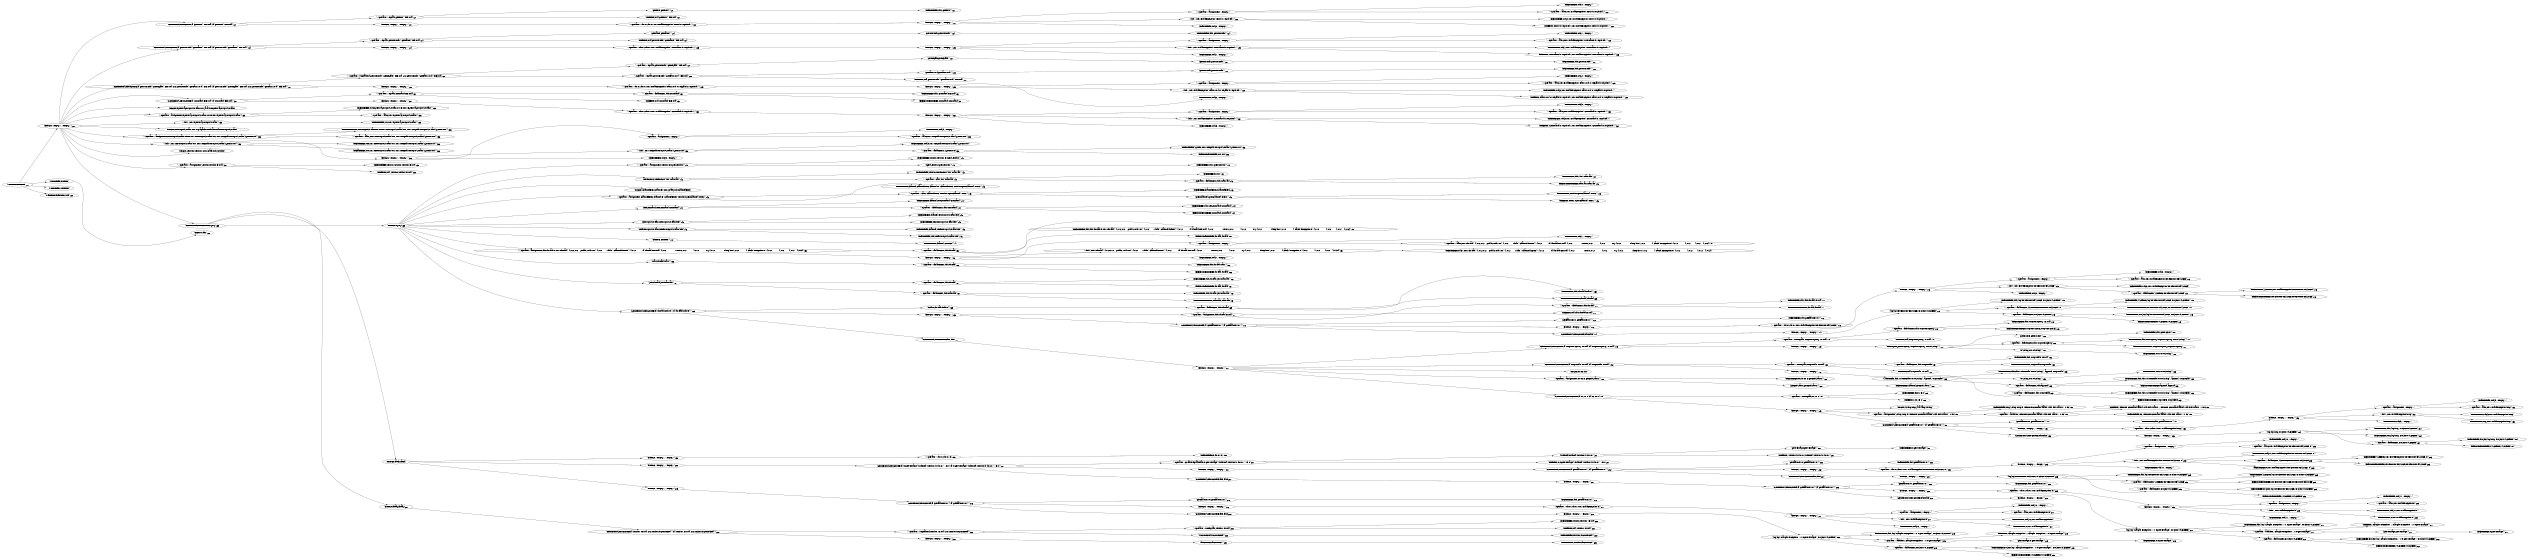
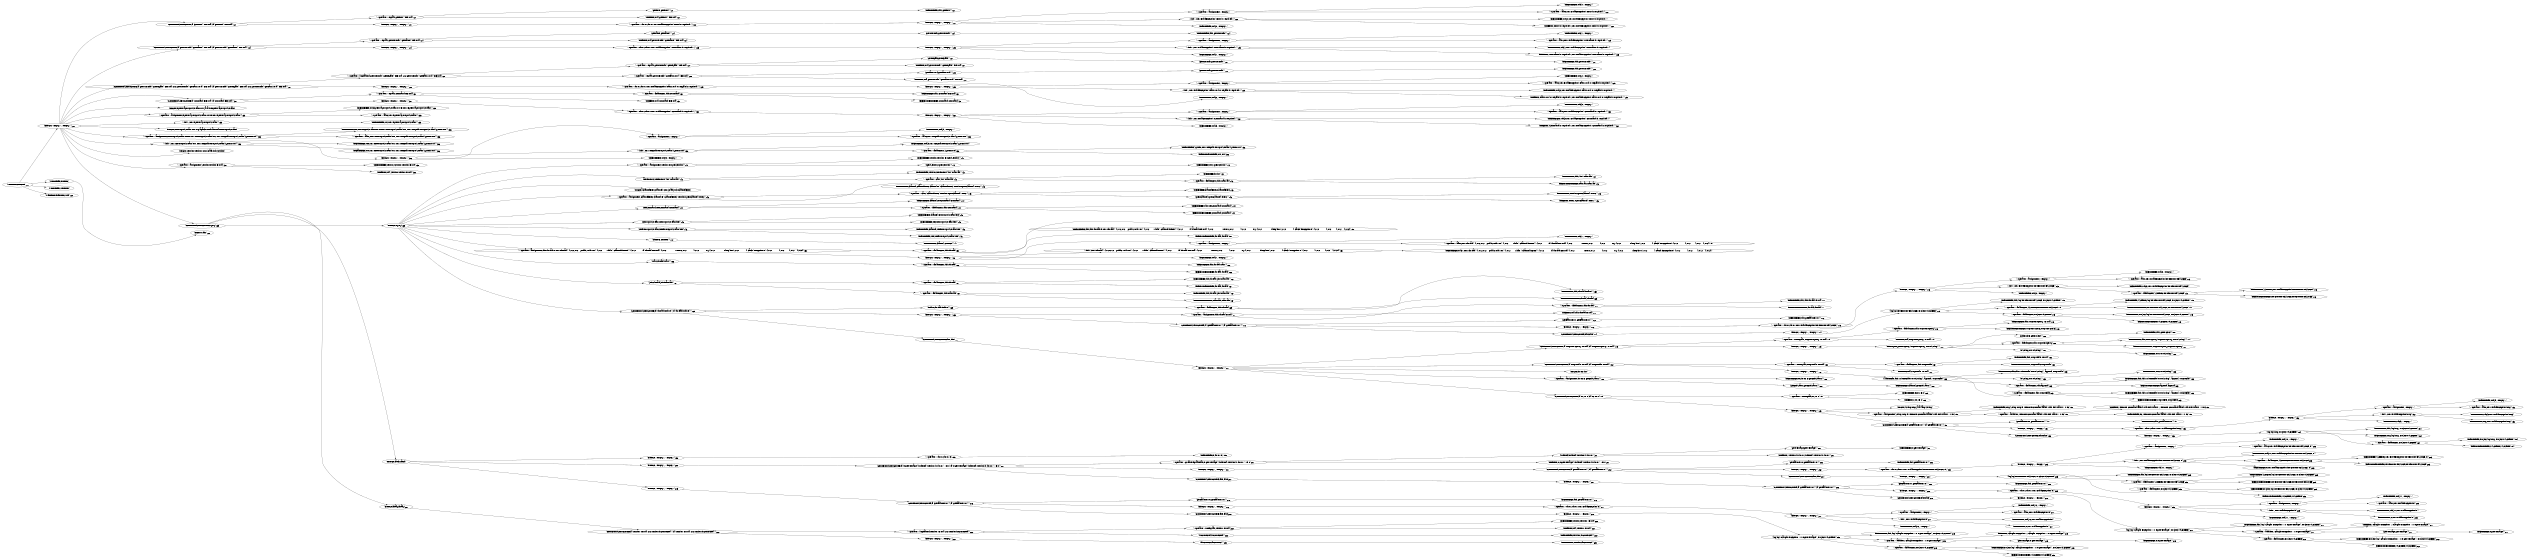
node "(LITERAL,null,getUserInfo().getKeyfile() == null)": added
